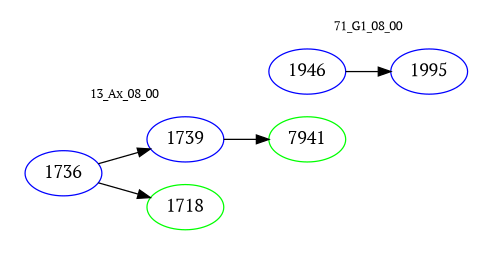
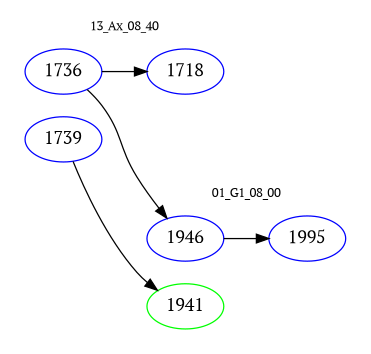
cluster "71_G1_08_00": label "71_G1_08_00" -> "01_G1_08_00"
cluster "13_Ax_08_00": label "13_Ax_08_00" -> "13_Ax_08_40"
node "7941": label "7941" -> "1941"
edge "1736" -> "1739": now "1736" -> "1946"
node "1718": color green -> blue
